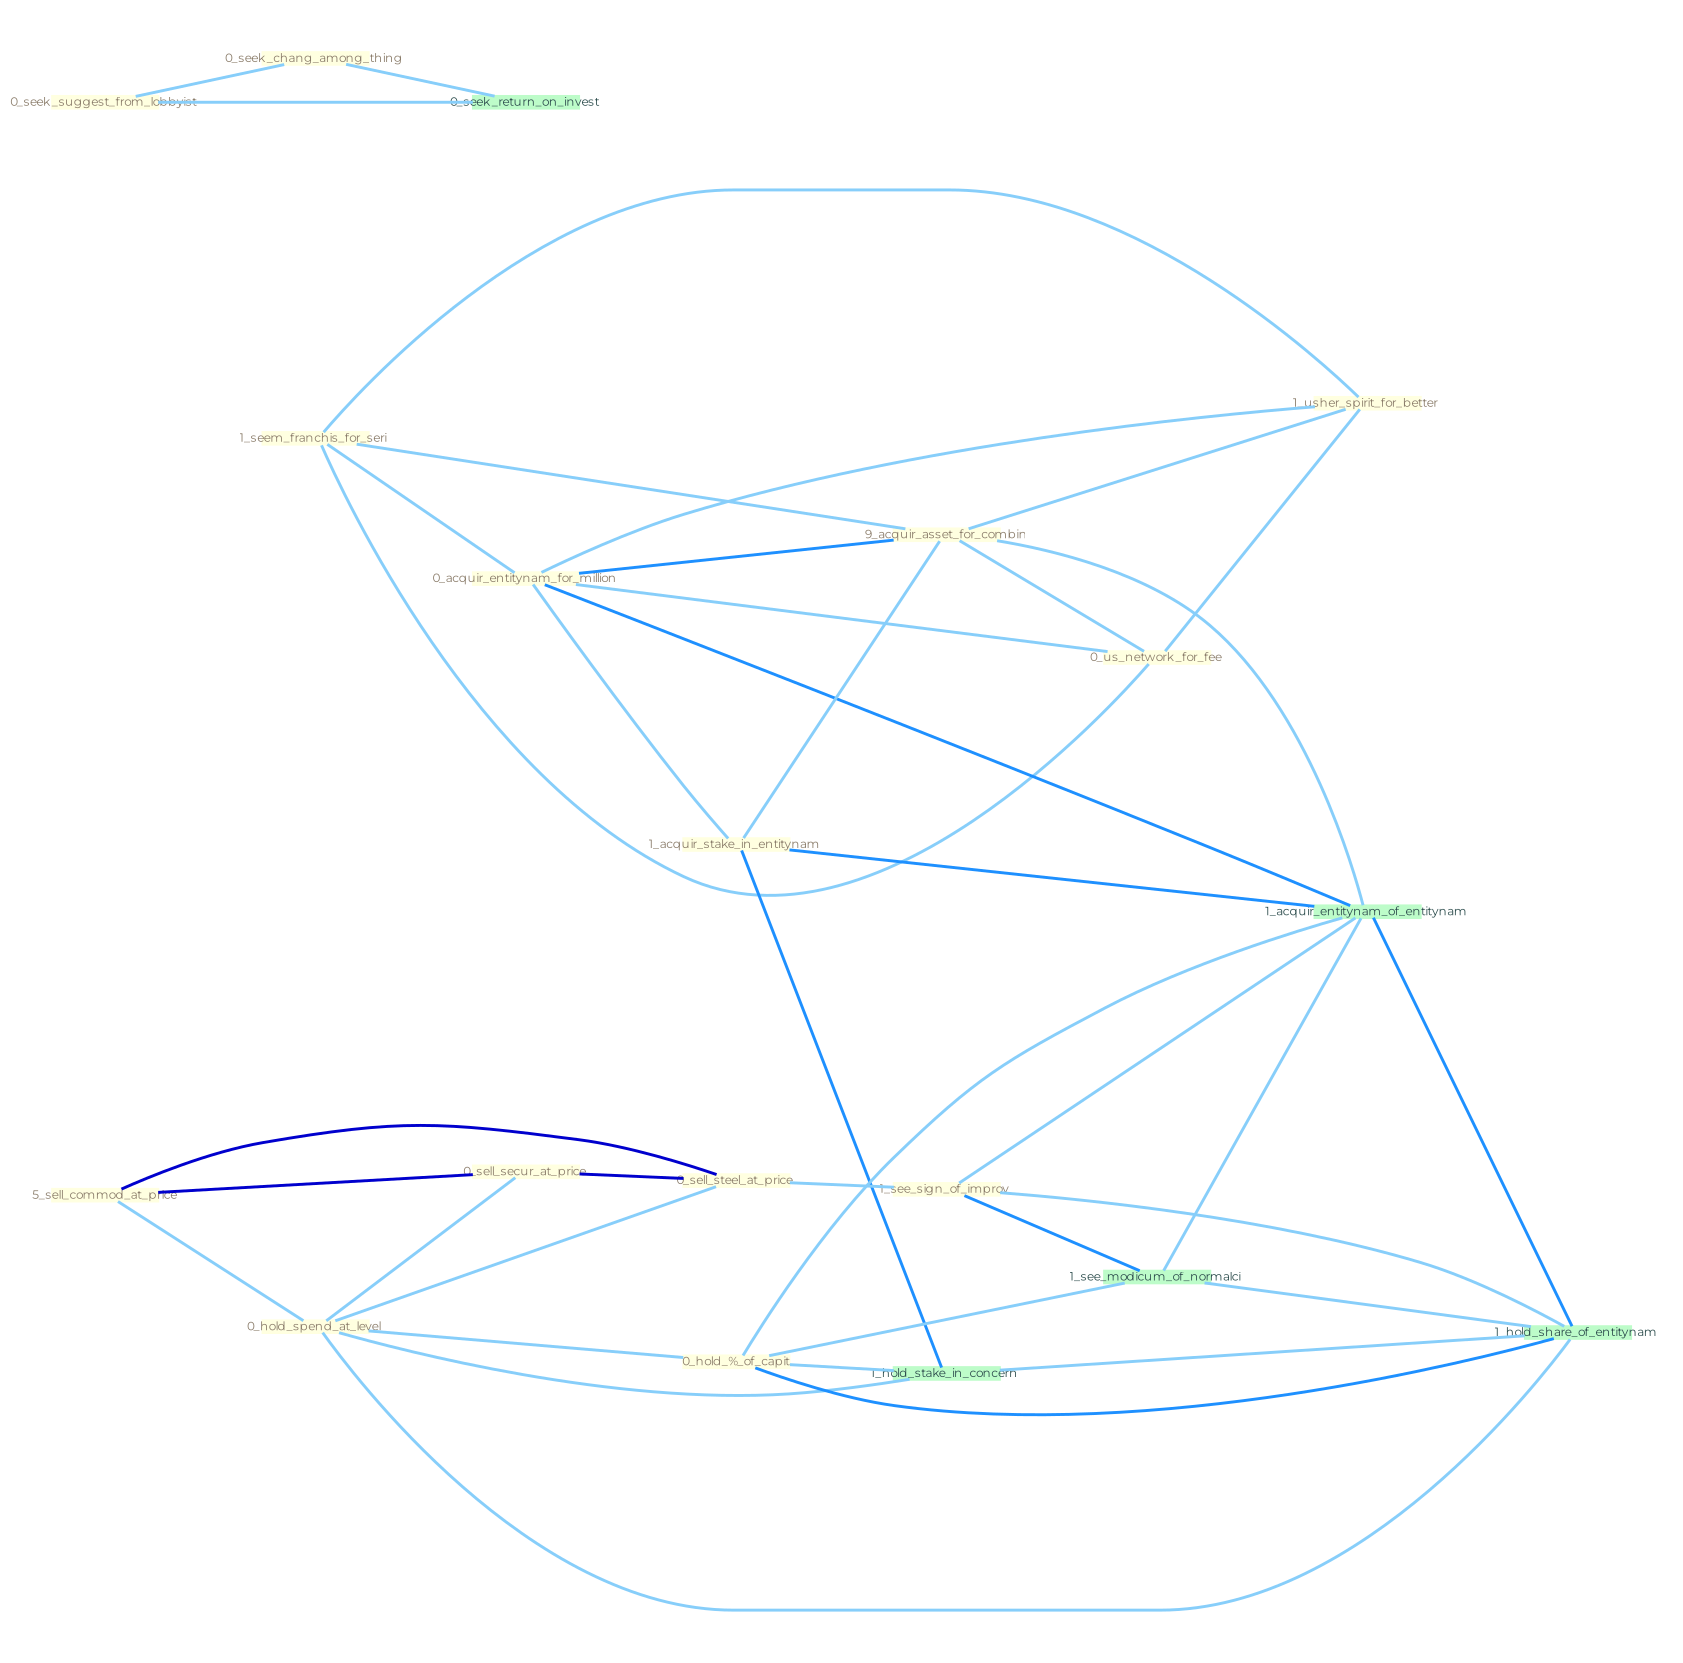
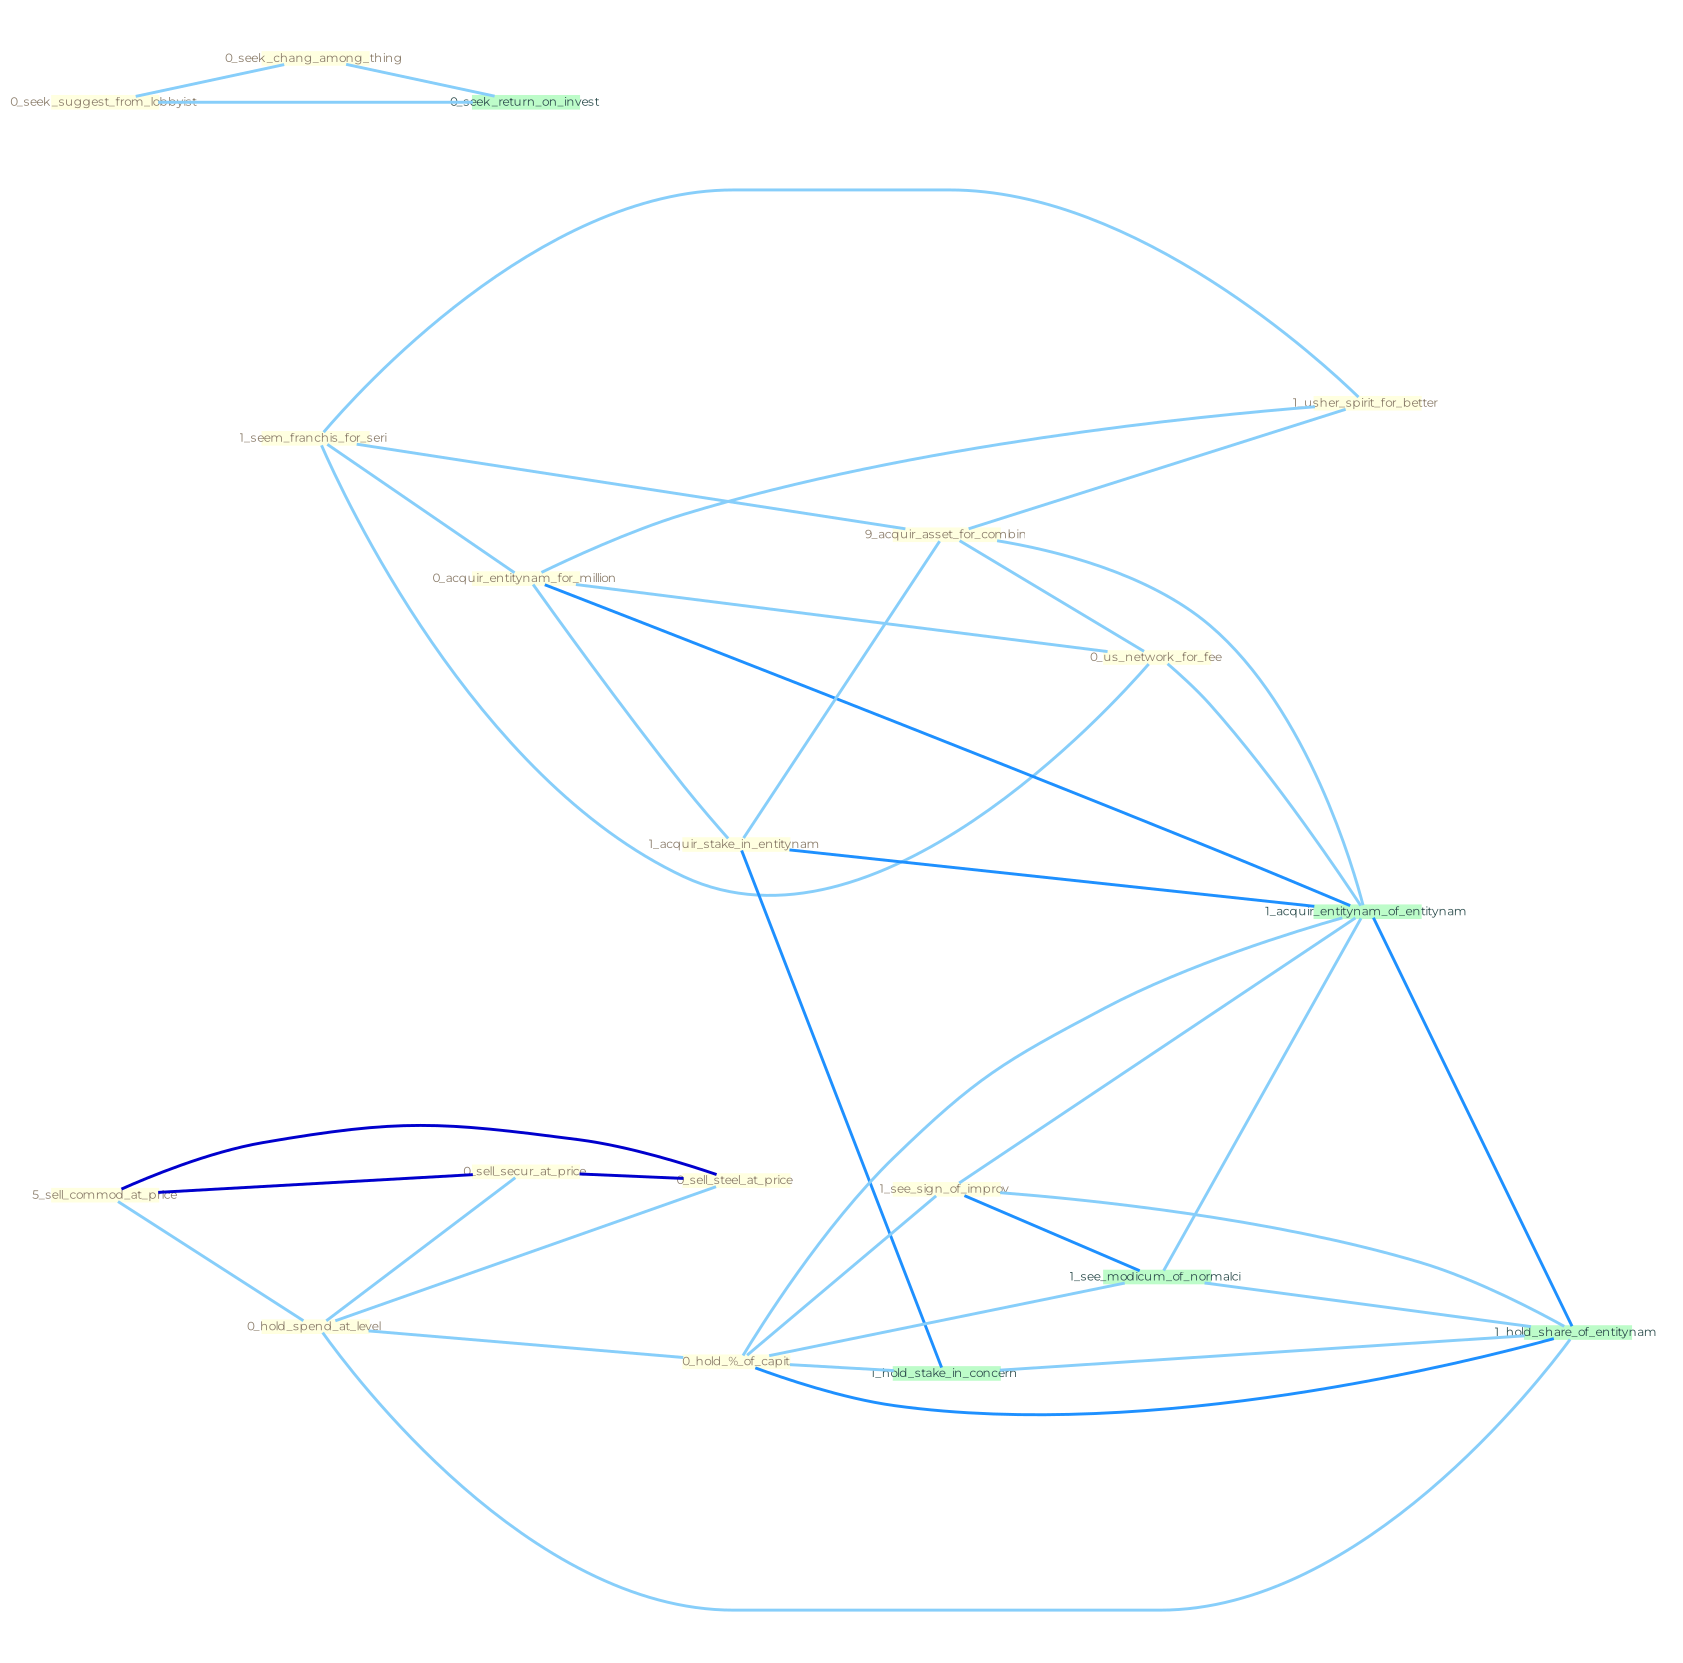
edge "1_usher_spirit_for_better" -- "0_us_network_for_fee": now "1_acquir_entitynam_of_entitynam" -- "0_us_network_for_fee"
edge "9_acquir_asset_for_combin" -- "0_acquir_entitynam_for_million": removed
edge "0_sell_steel_at_price" -- "1_see_sign_of_improv": now "0_hold_%_of_capit" -- "1_see_sign_of_improv"
edge "0_hold_spend_at_level" -- "1_hold_stake_in_concern": removed
